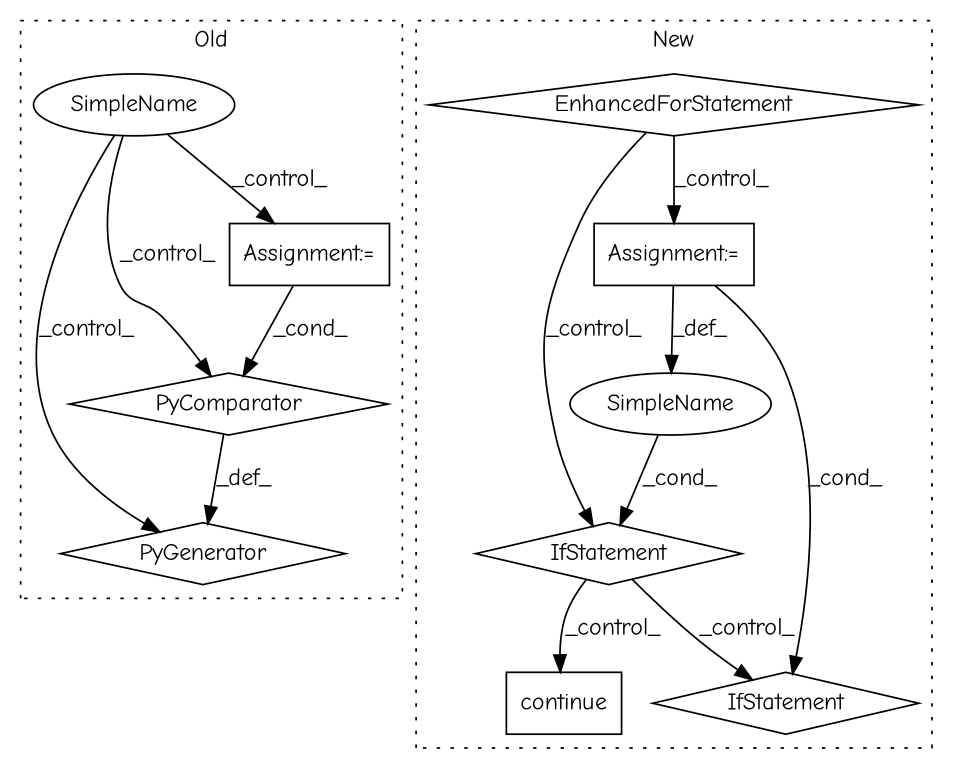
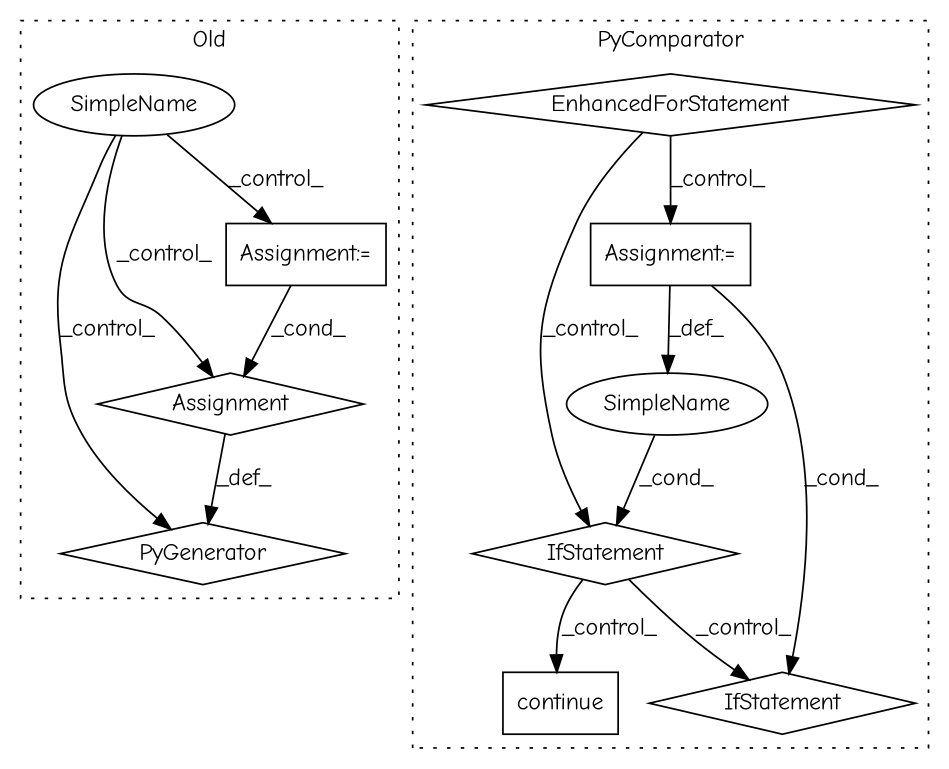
cluster "New": label "New" -> "PyComparator"
node "PyComparator": label "PyComparator" -> "Assignment"
